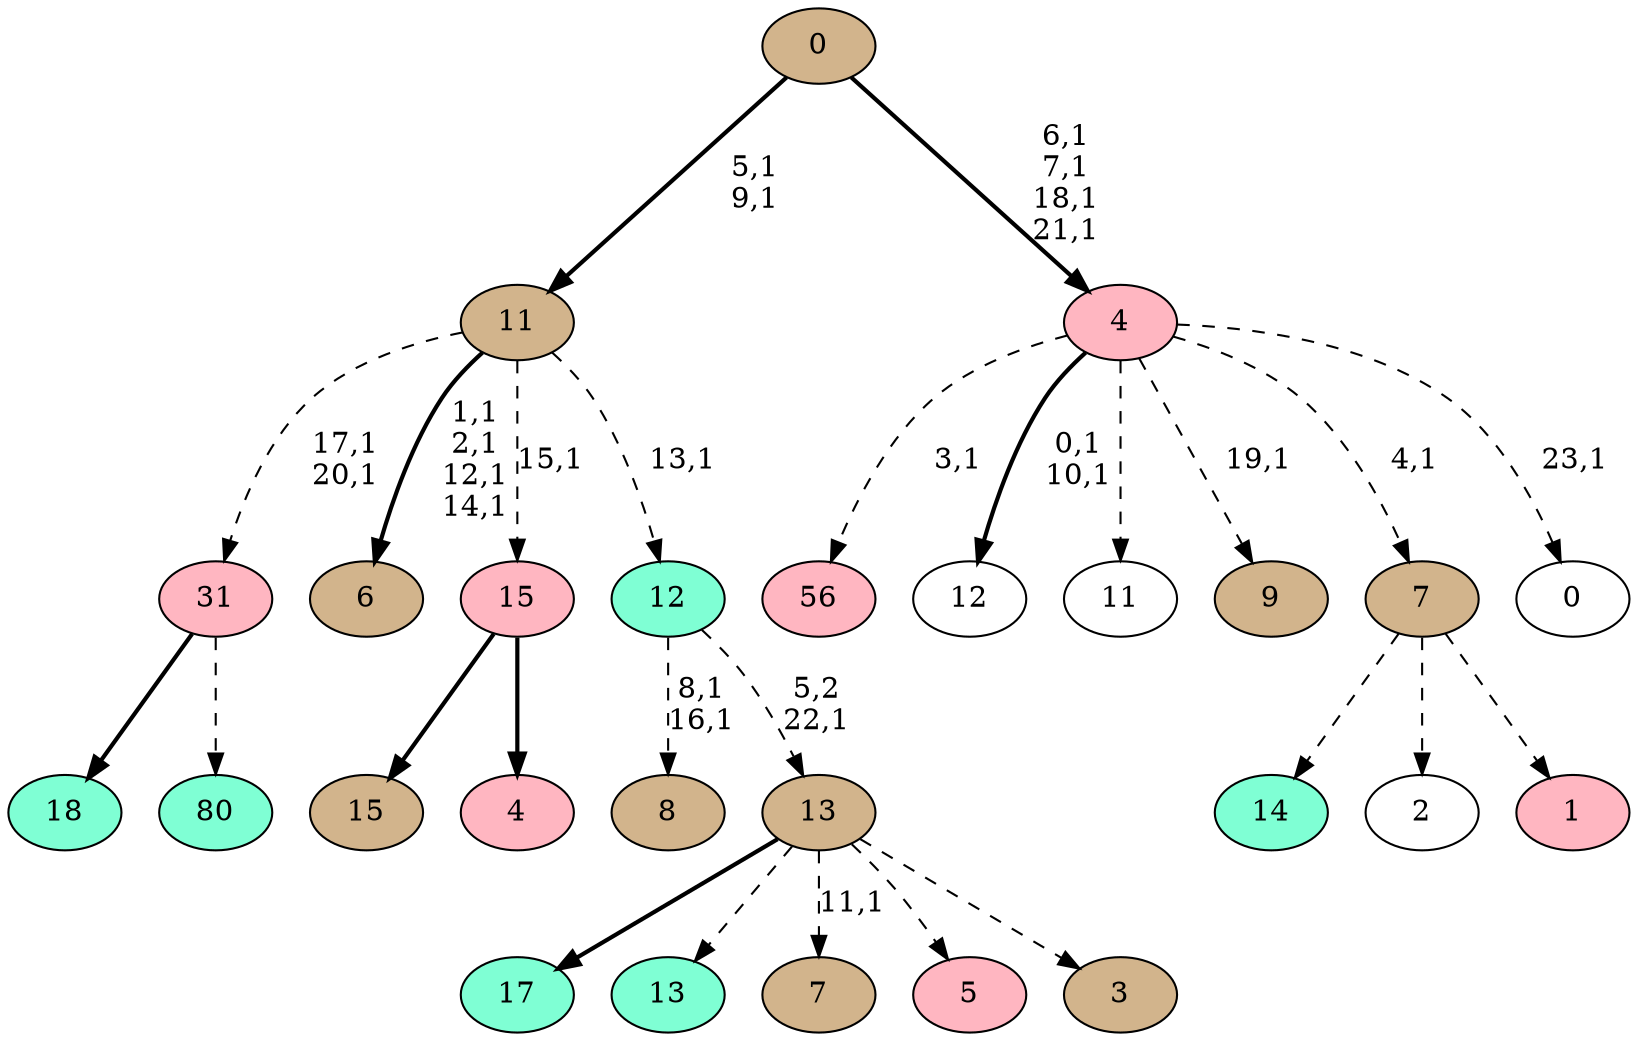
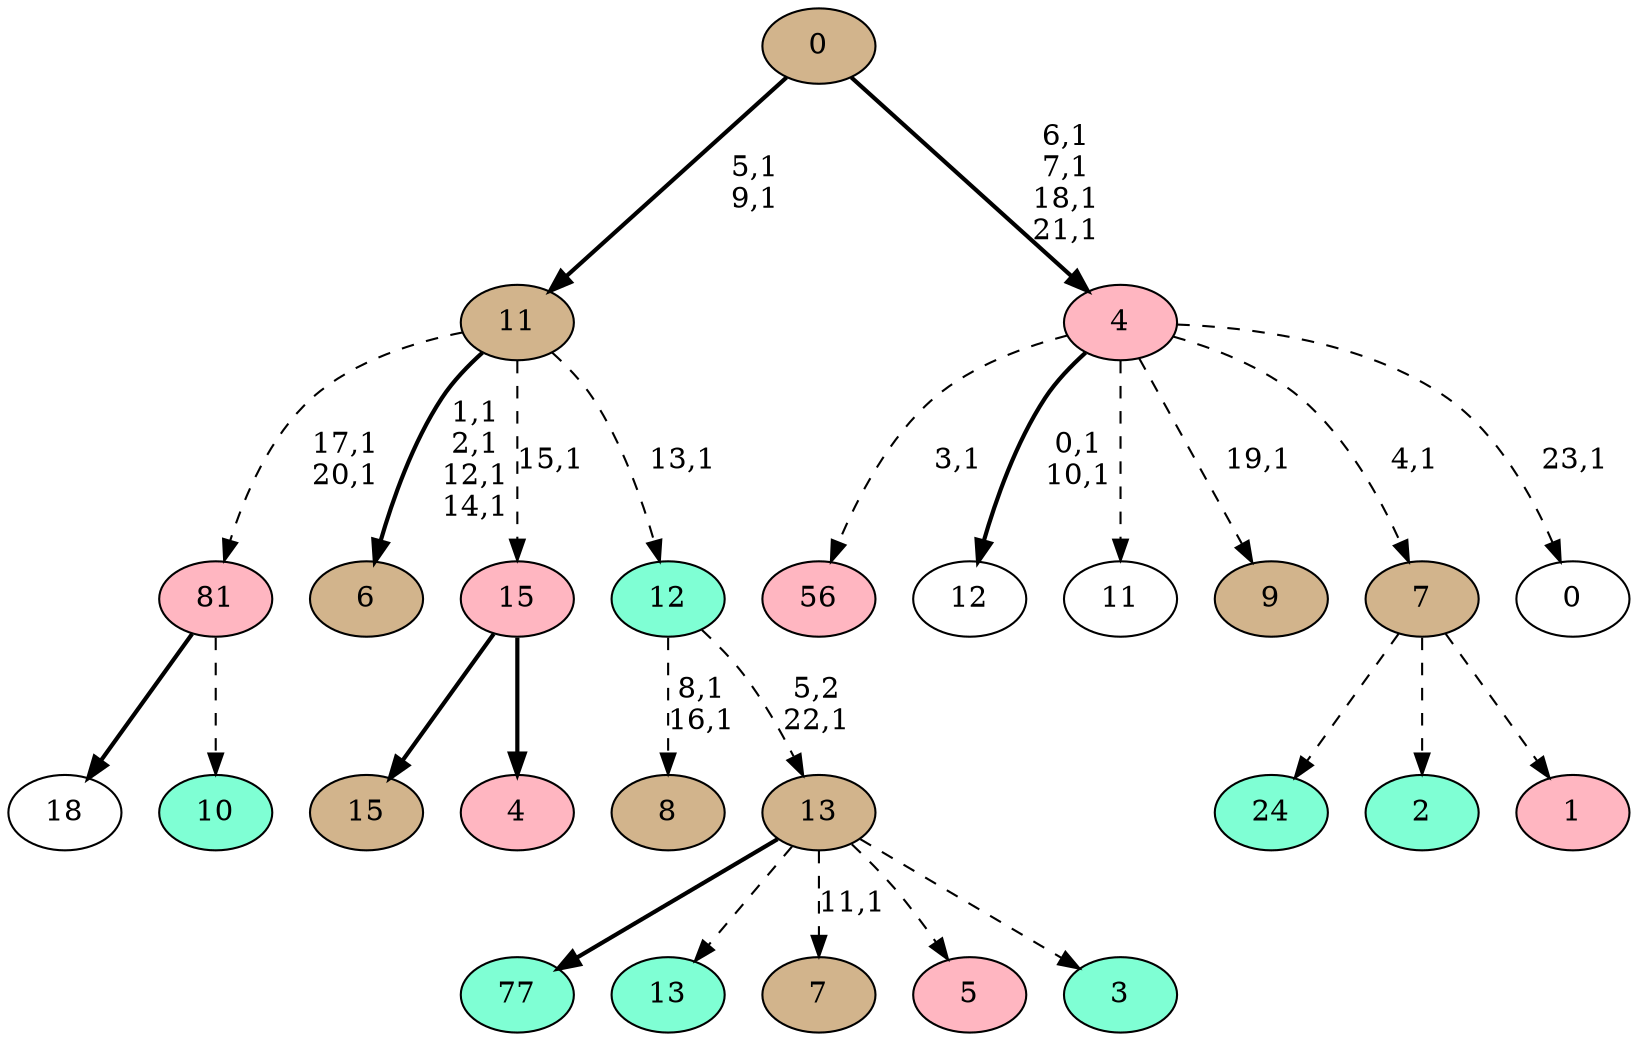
node "31": label "31" -> "81"
node "18": fillcolor aquamarine -> white
node "80": label "80" -> "10"
node "14": label "14" -> "24"
node "2": fillcolor white -> aquamarine
node "17": label "17" -> "77"
node "3": fillcolor tan -> aquamarine
